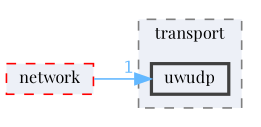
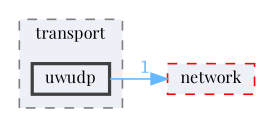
edge "network" -> "uwudp": reversed
